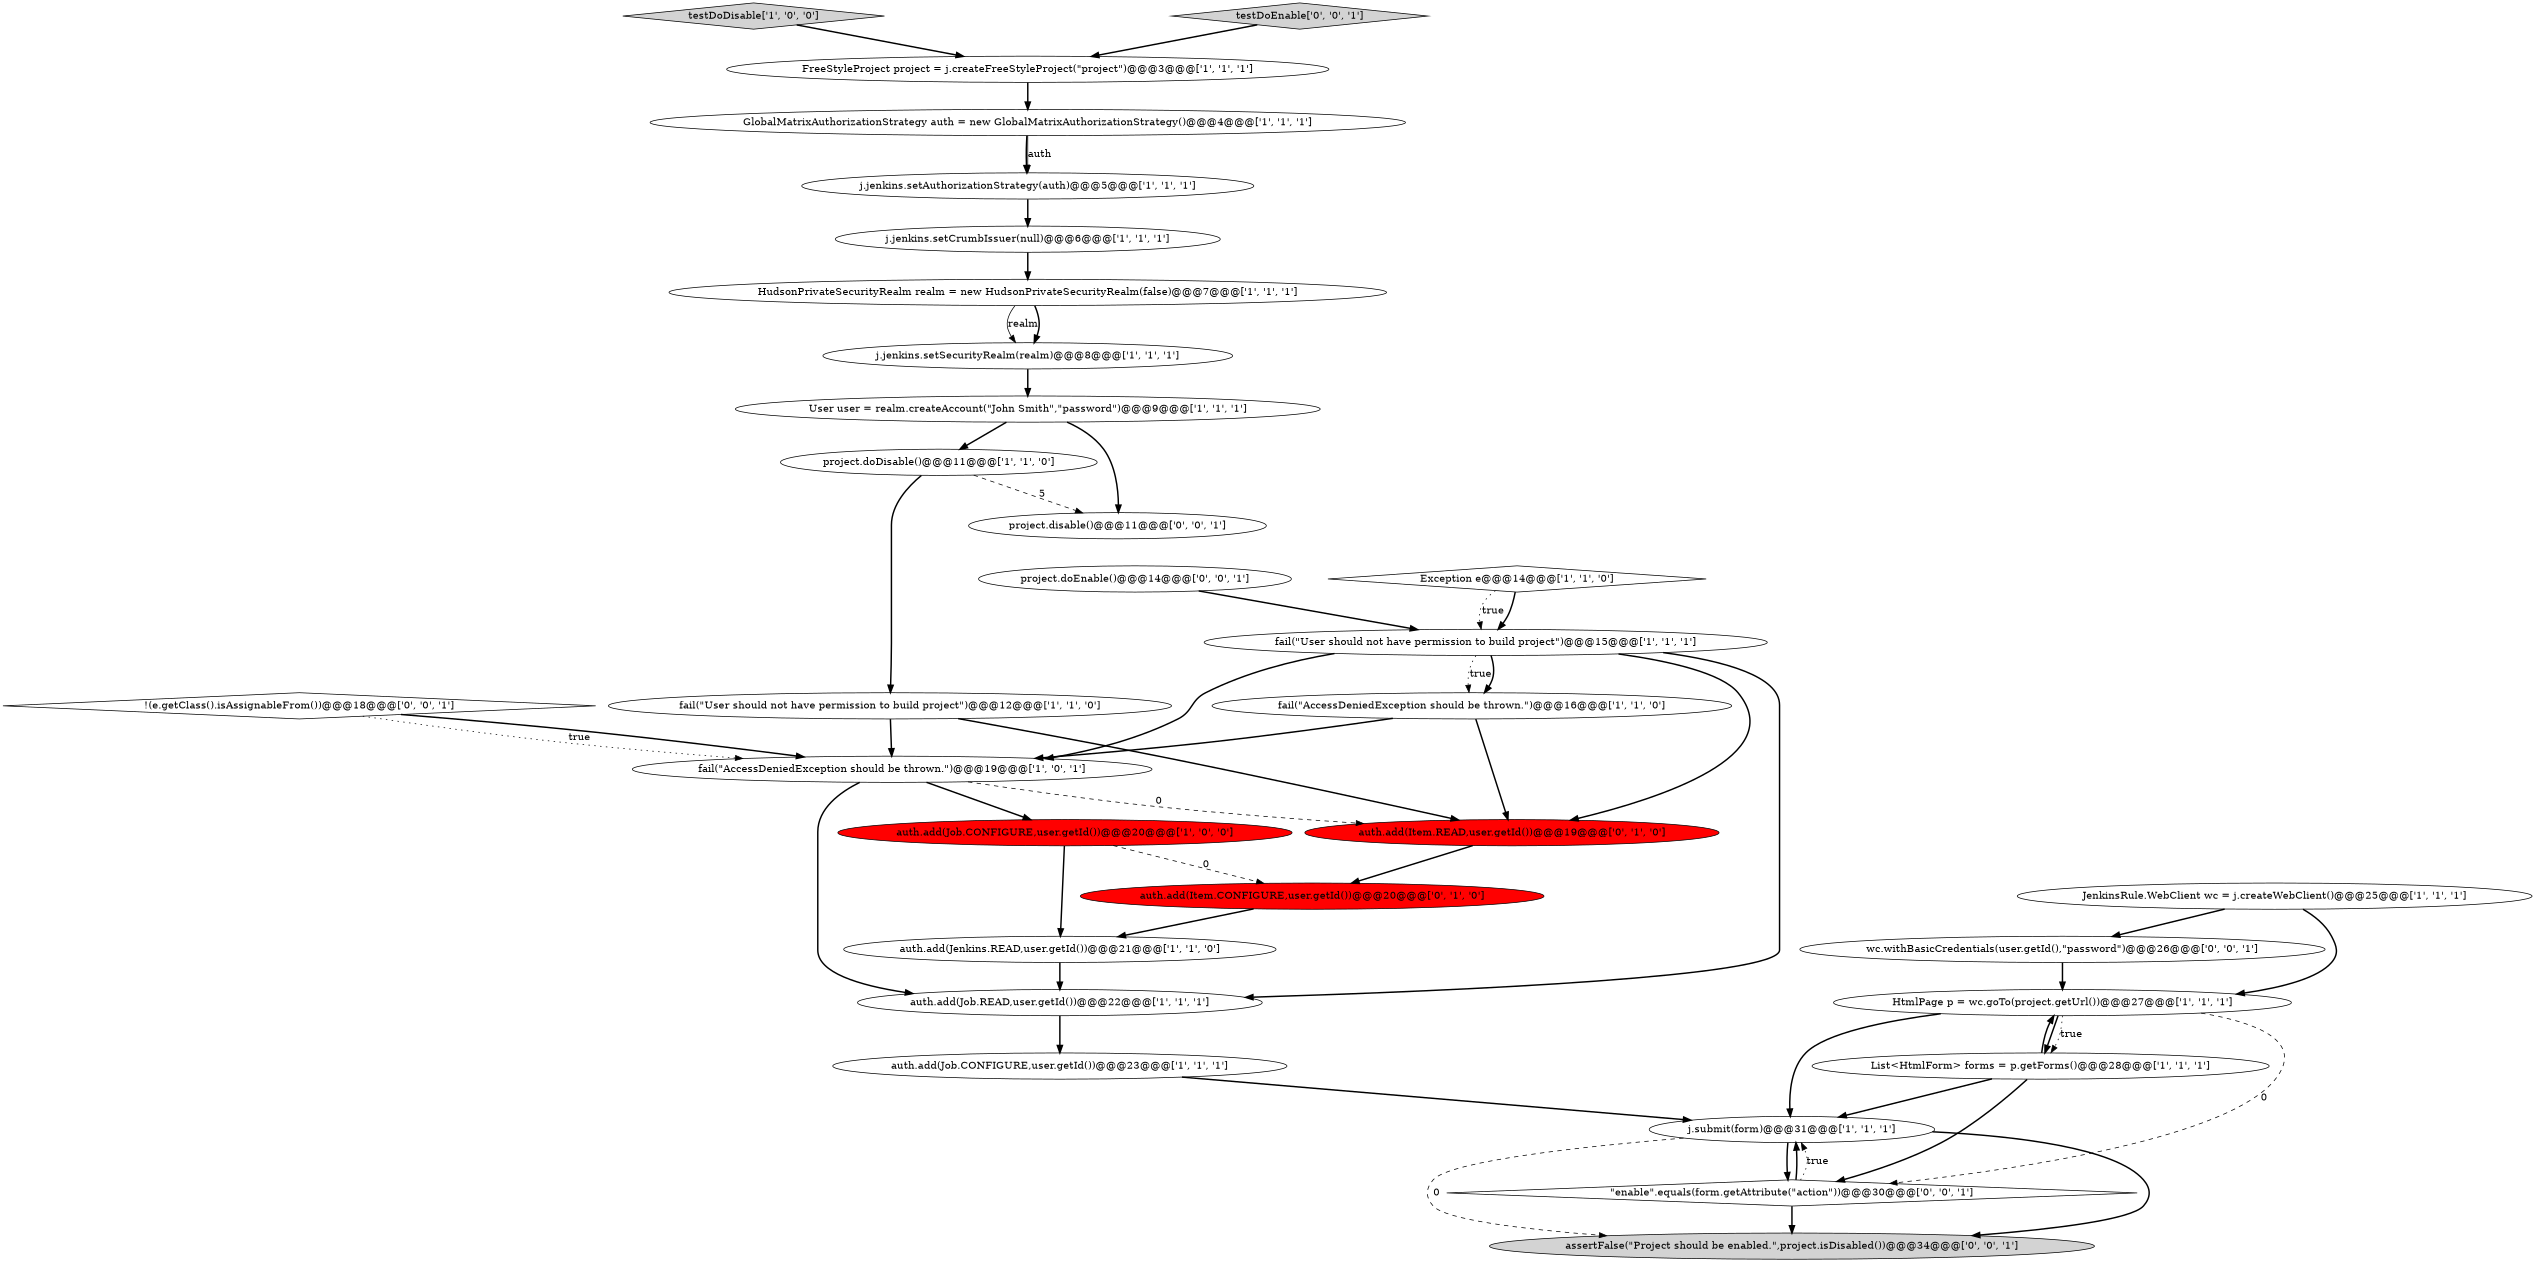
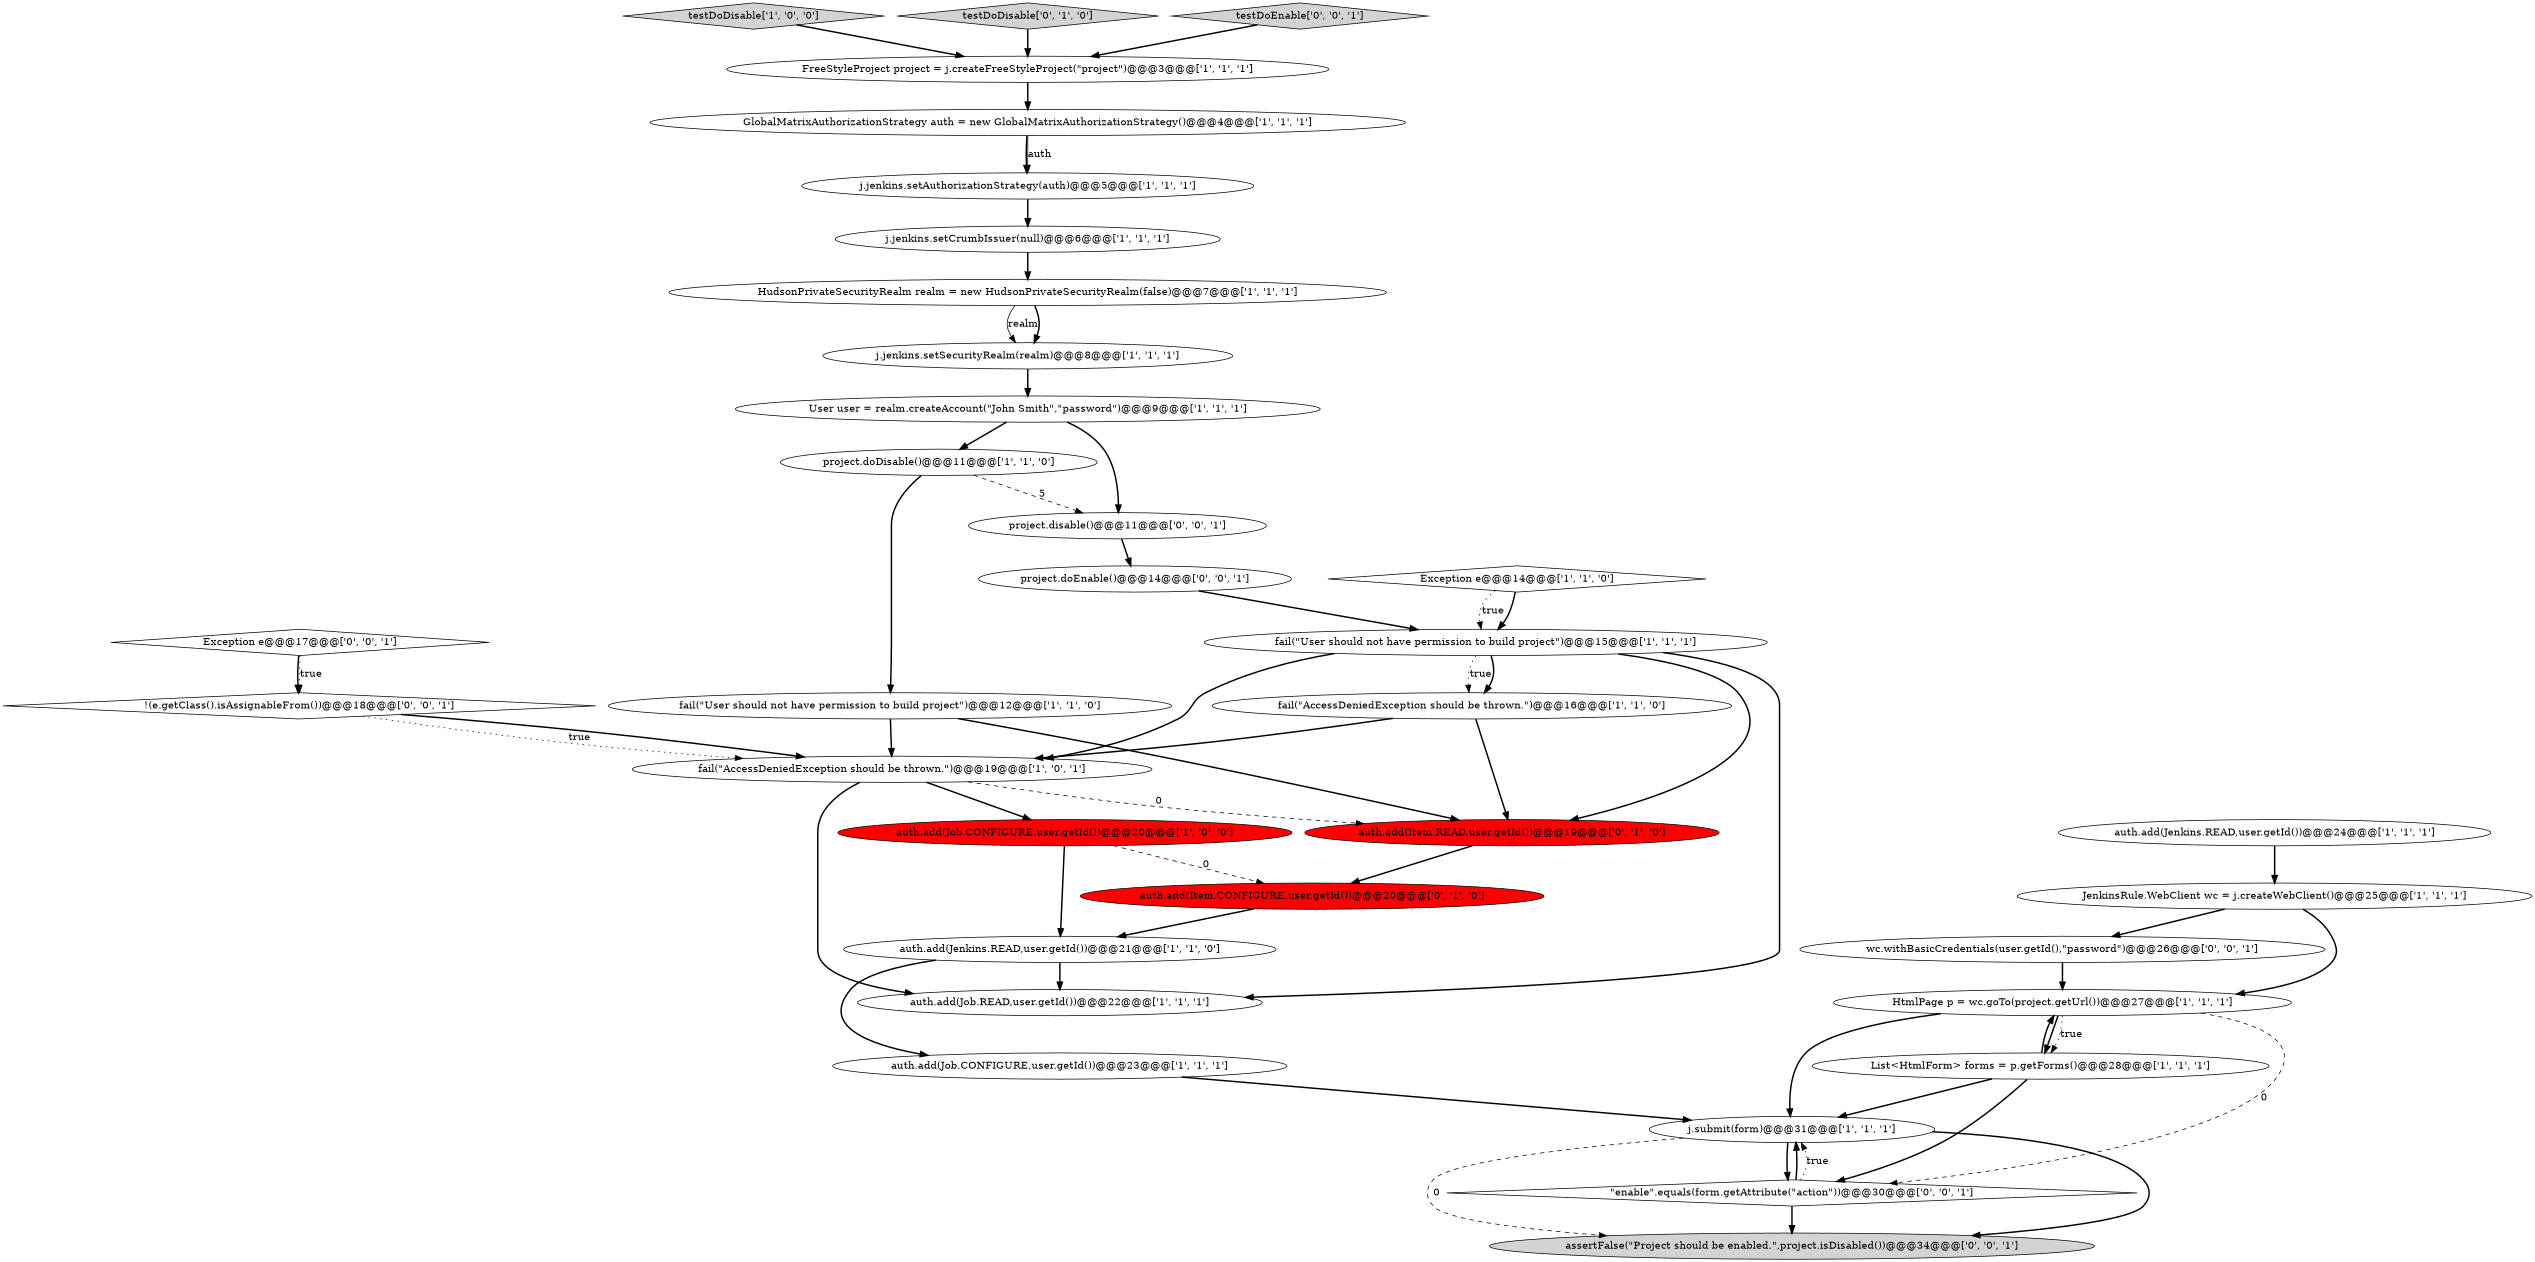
node "testDoDisable['0', '1', '0']": added
edge "project.disable()@@@11@@@['0', '0', '1']" -> "project.doEnable()@@@14@@@['0', '0', '1']": added
node "Exception e@@@17@@@['0', '0', '1']": added
node "auth.add(Jenkins.READ,user.getId())@@@24@@@['1', '1', '1']": added
edge "auth.add(Job.READ,user.getId())@@@22@@@['1', '1', '1']" -> "auth.add(Job.CONFIGURE,user.getId())@@@23@@@['1', '1', '1']": now "auth.add(Jenkins.READ,user.getId())@@@21@@@['1', '1', '0']" -> "auth.add(Job.CONFIGURE,user.getId())@@@23@@@['1', '1', '1']"
